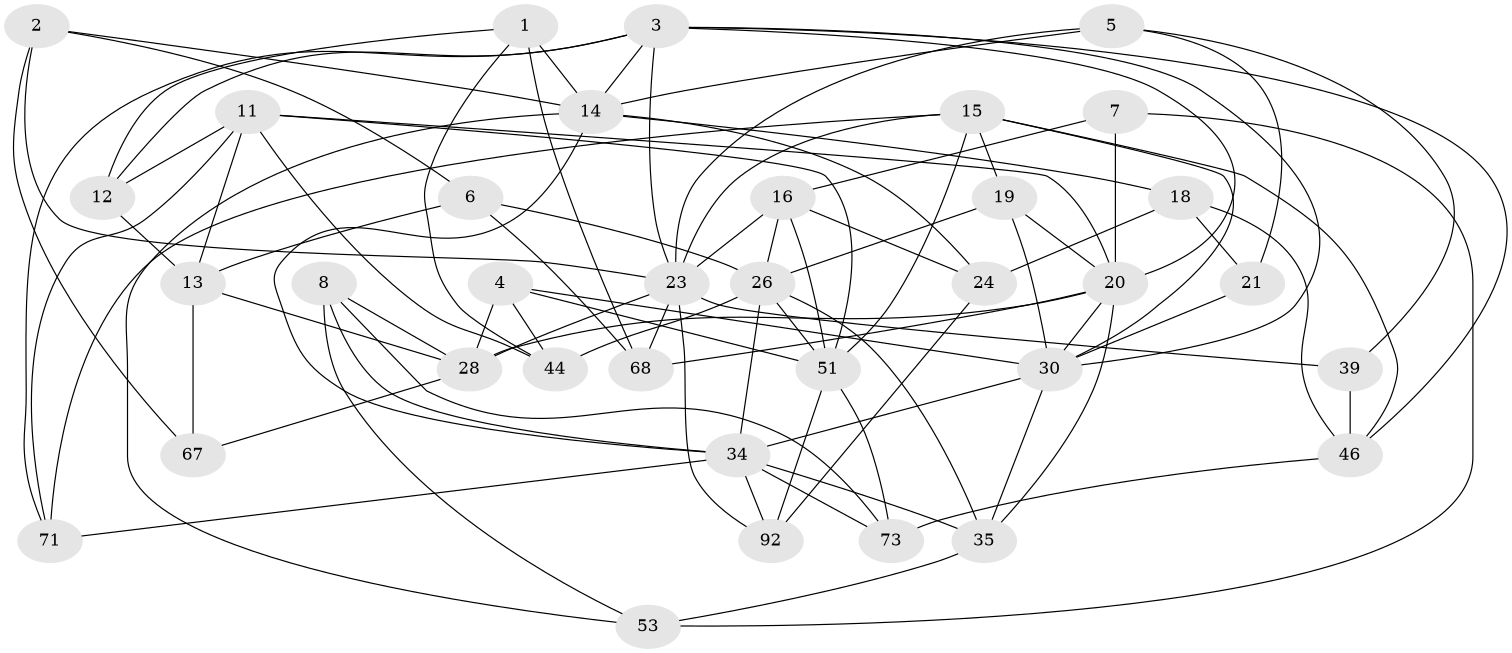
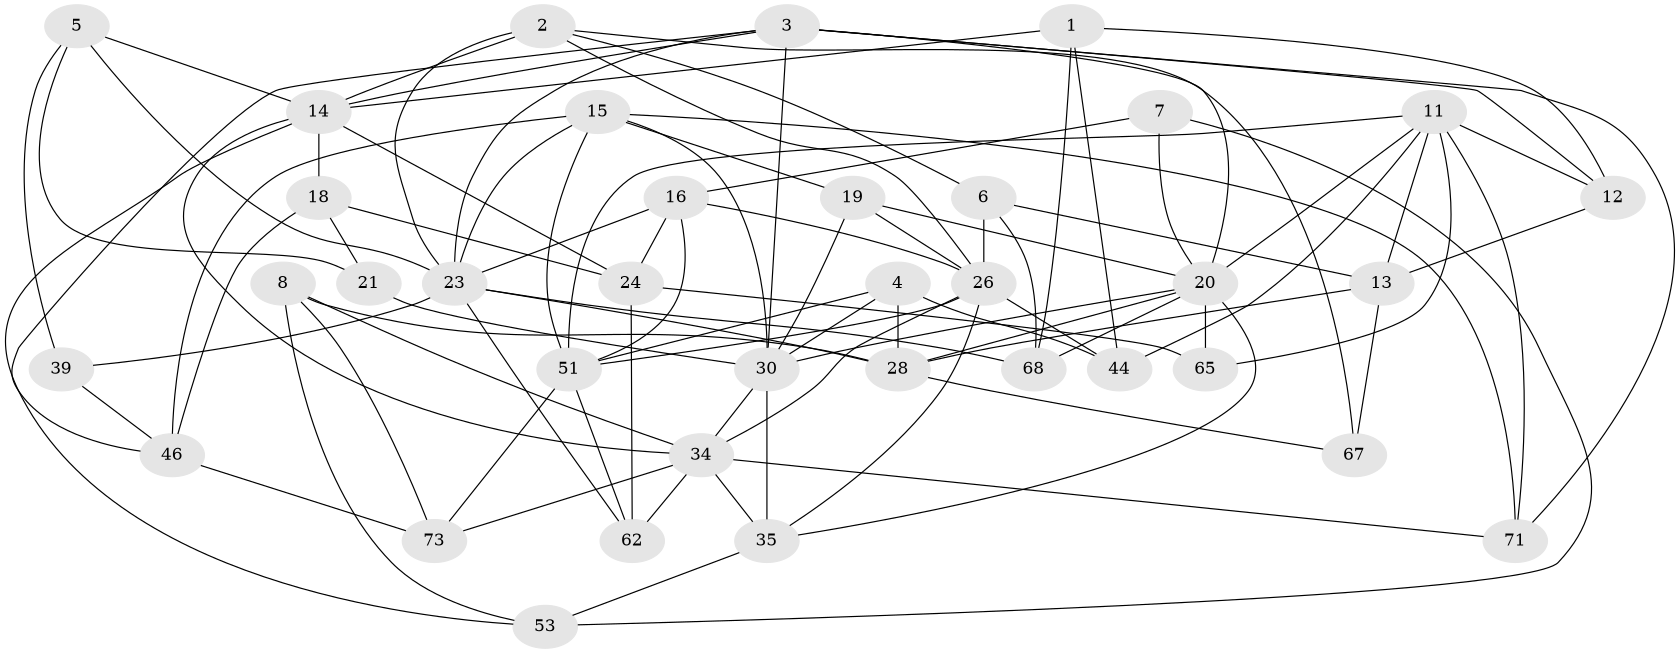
edge "2" -- "26": added
node "65": added
node "92": label "92" -> "62"
